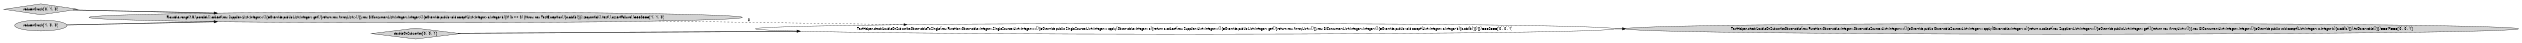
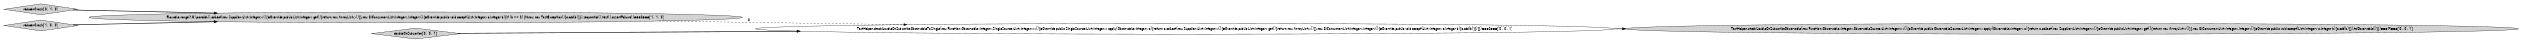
node "reducerCrash['1', '0', '0']": shape ellipse -> diamond
